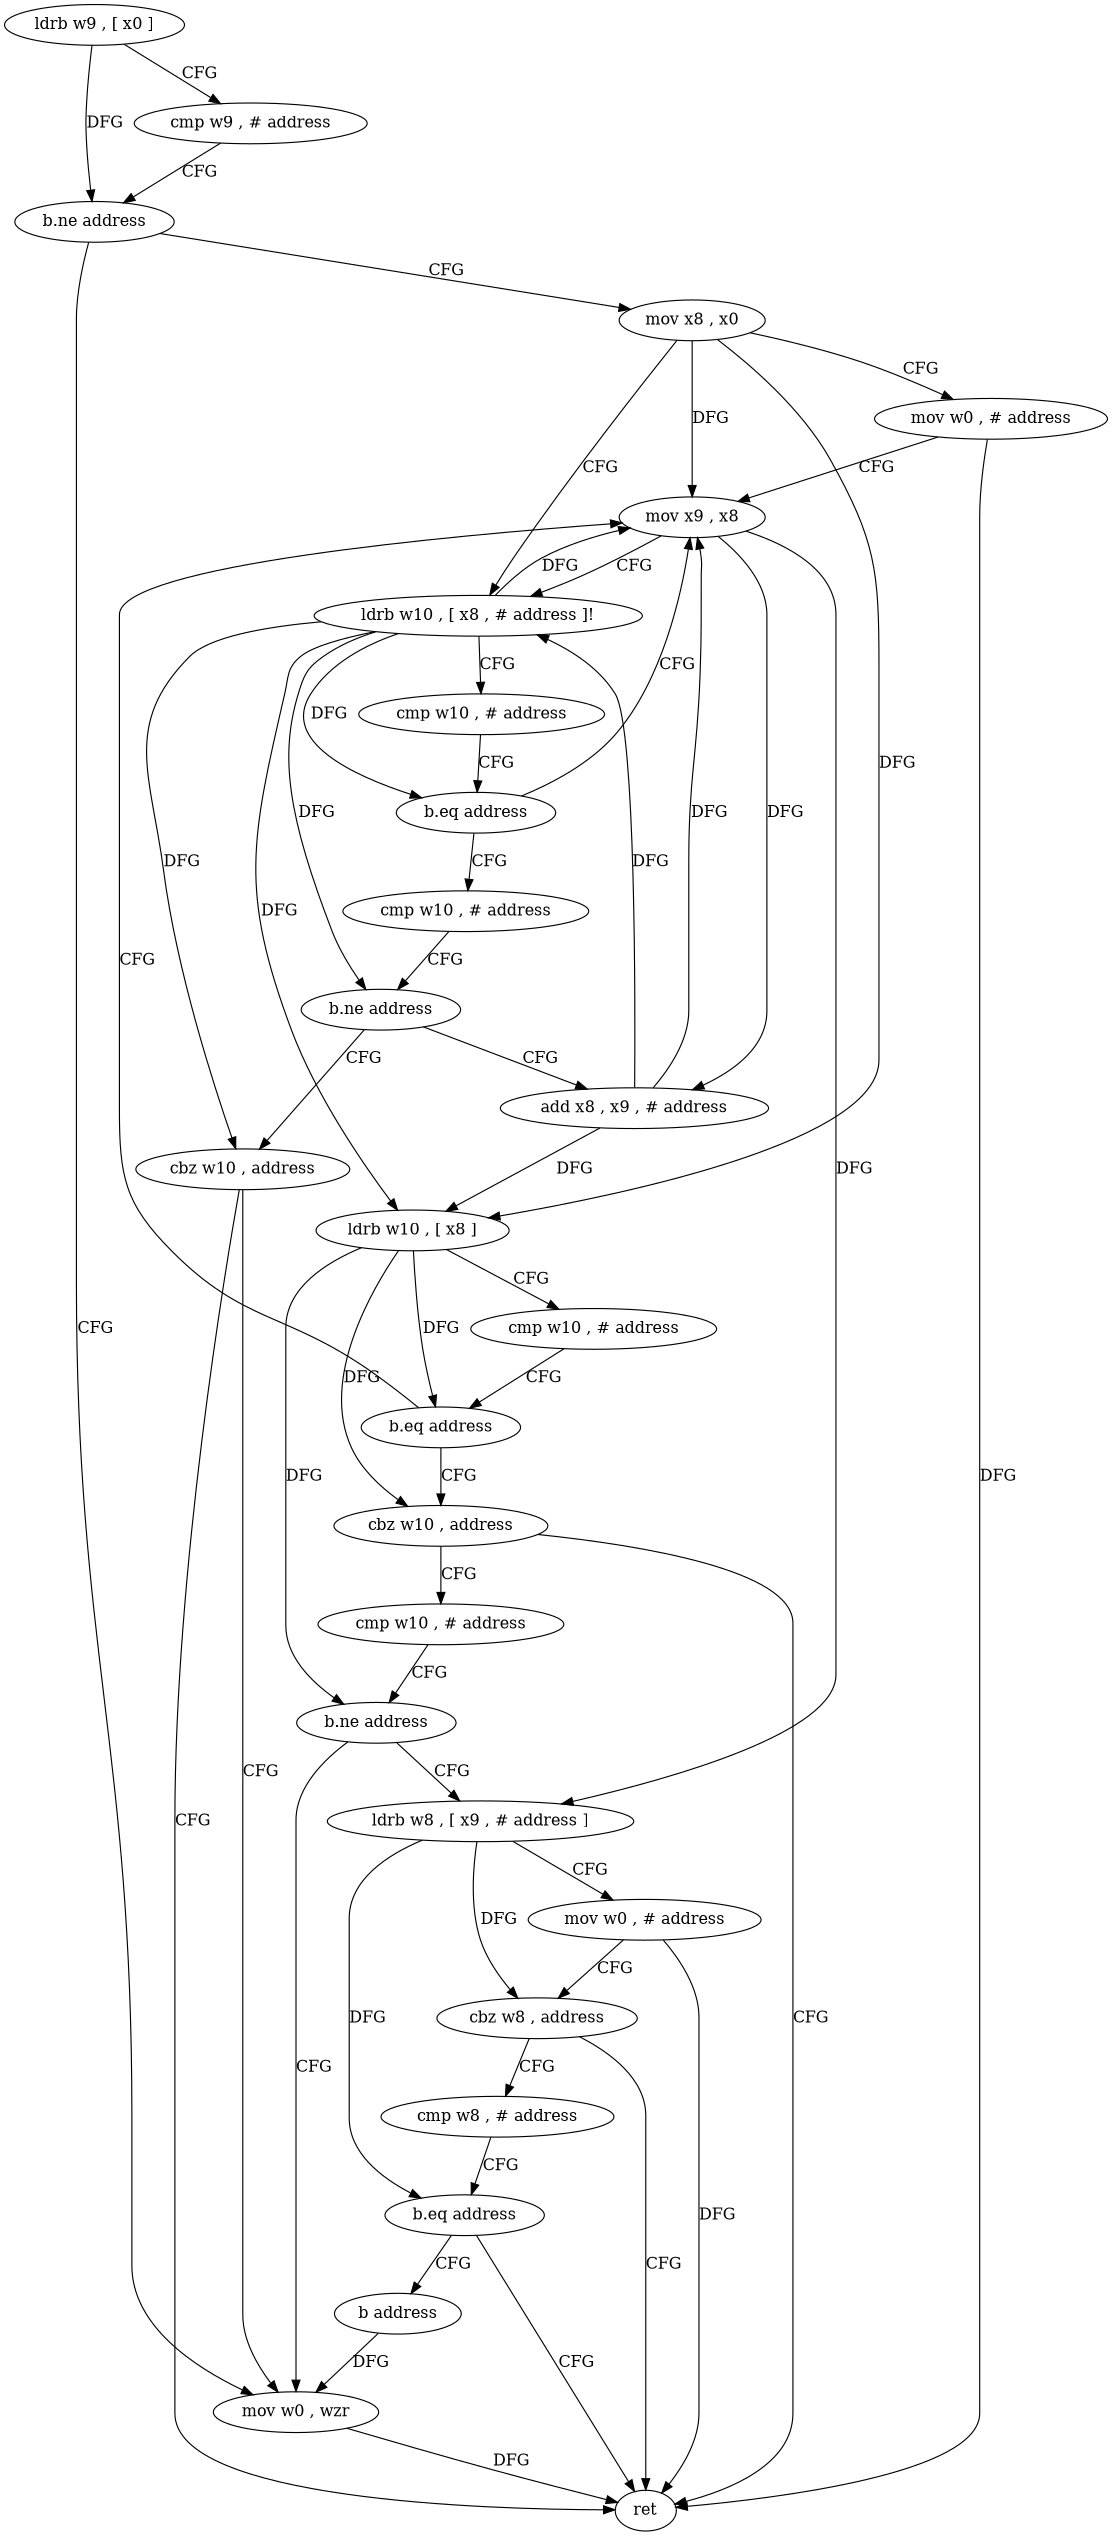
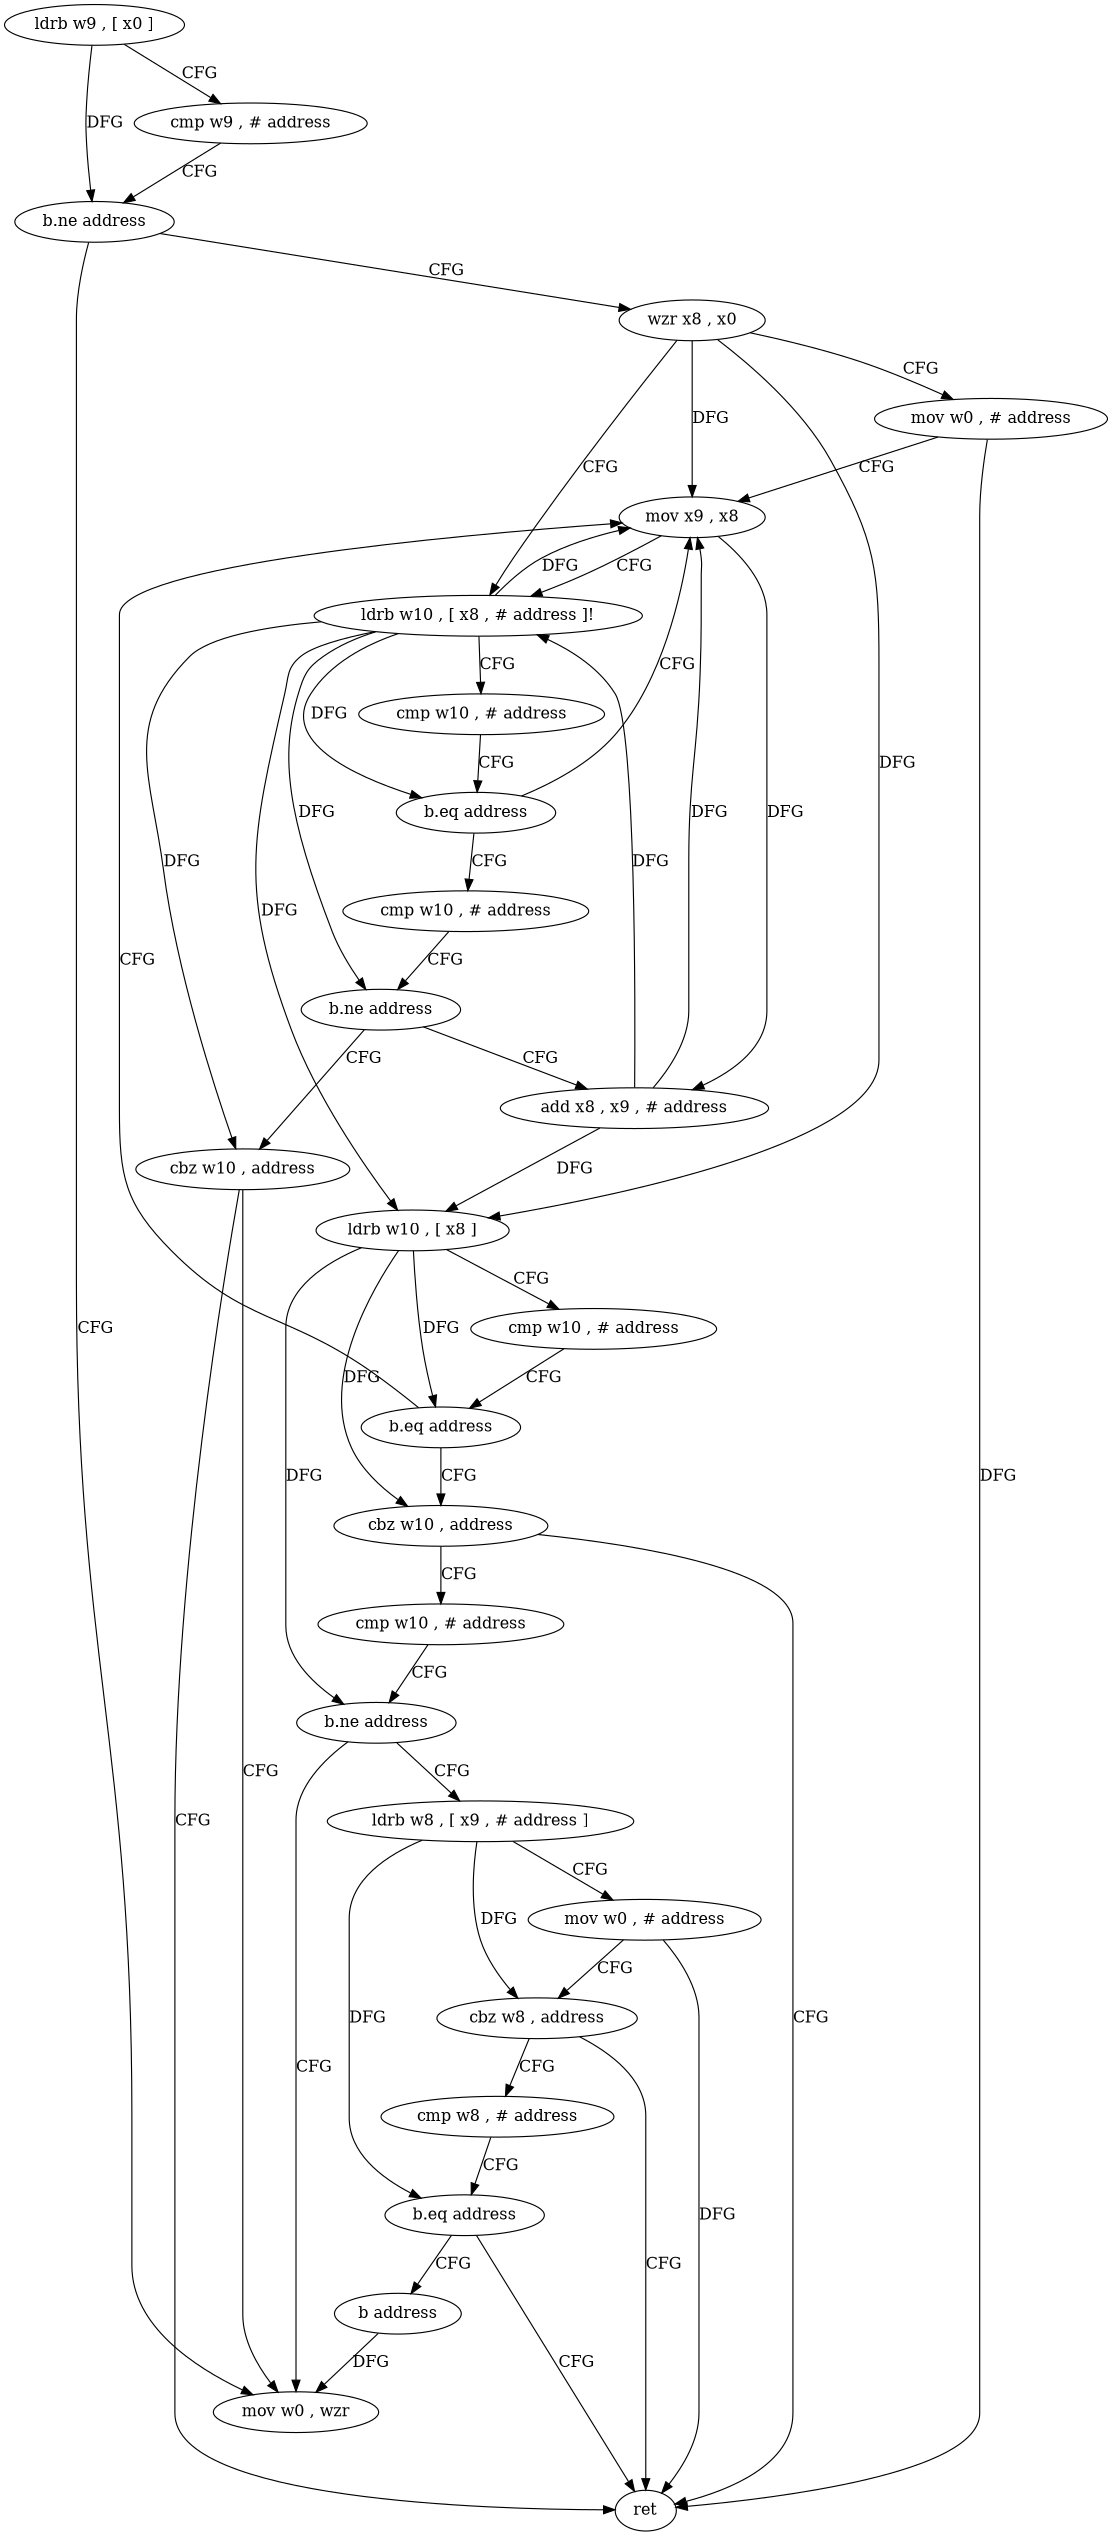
node "mov x8 , x0": label "mov x8 , x0" -> "wzr x8 , x0"
edge "mov x9 , x8" -> "ldrb w8 , [ x9 , # address ]": removed, label "DFG"
edge "mov w0 , wzr" -> "ret": removed, label "DFG"
